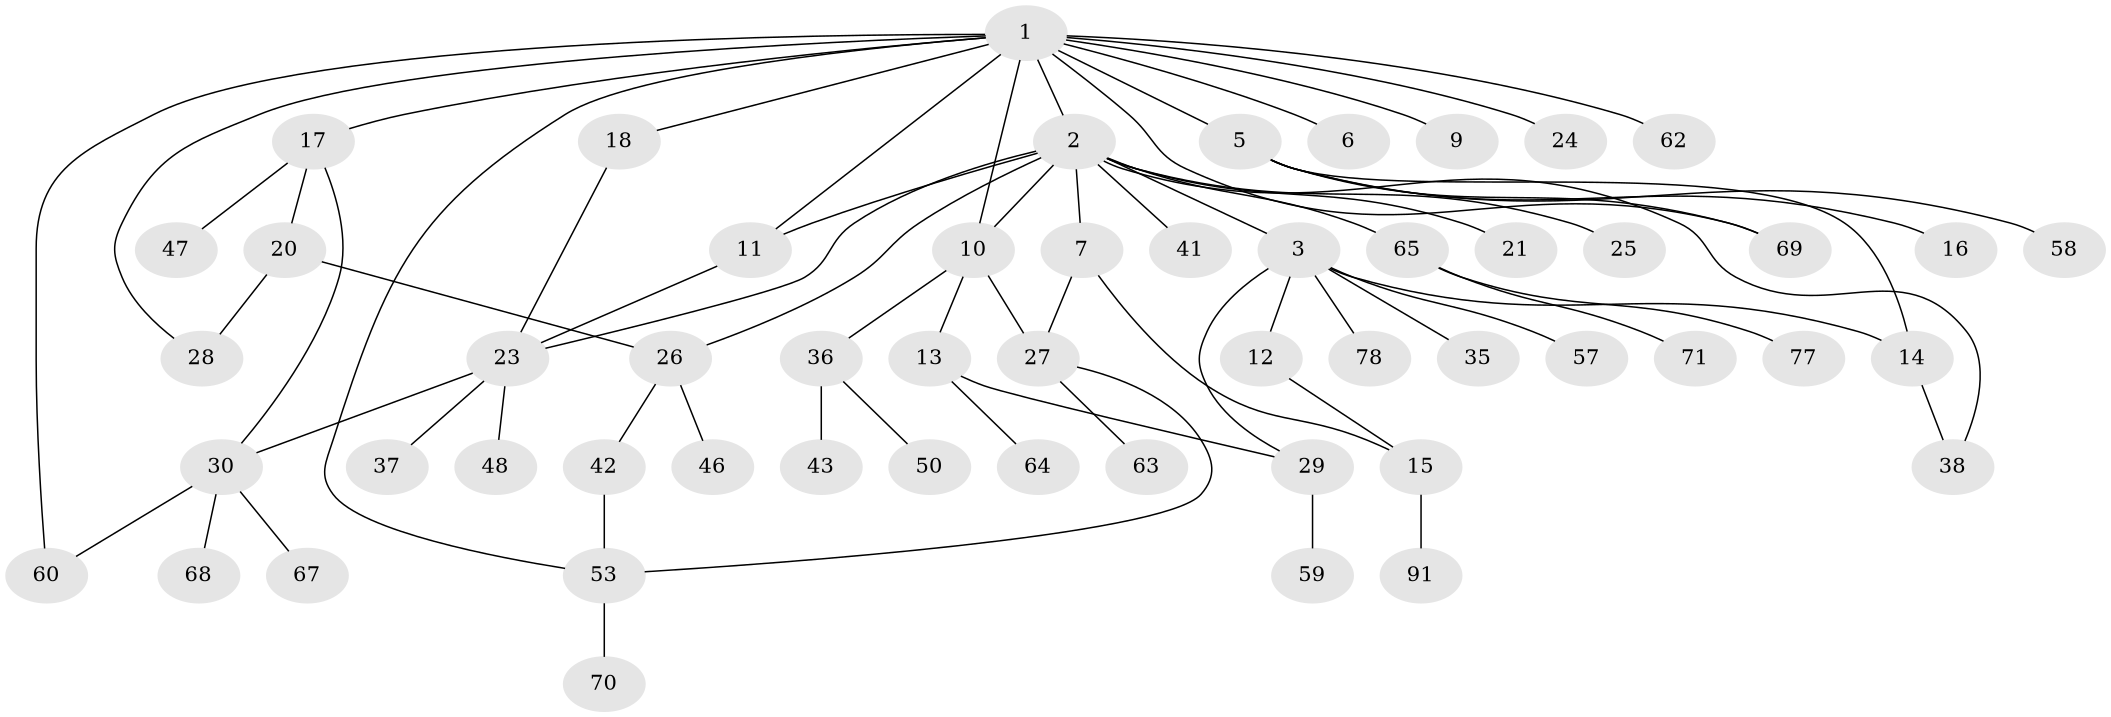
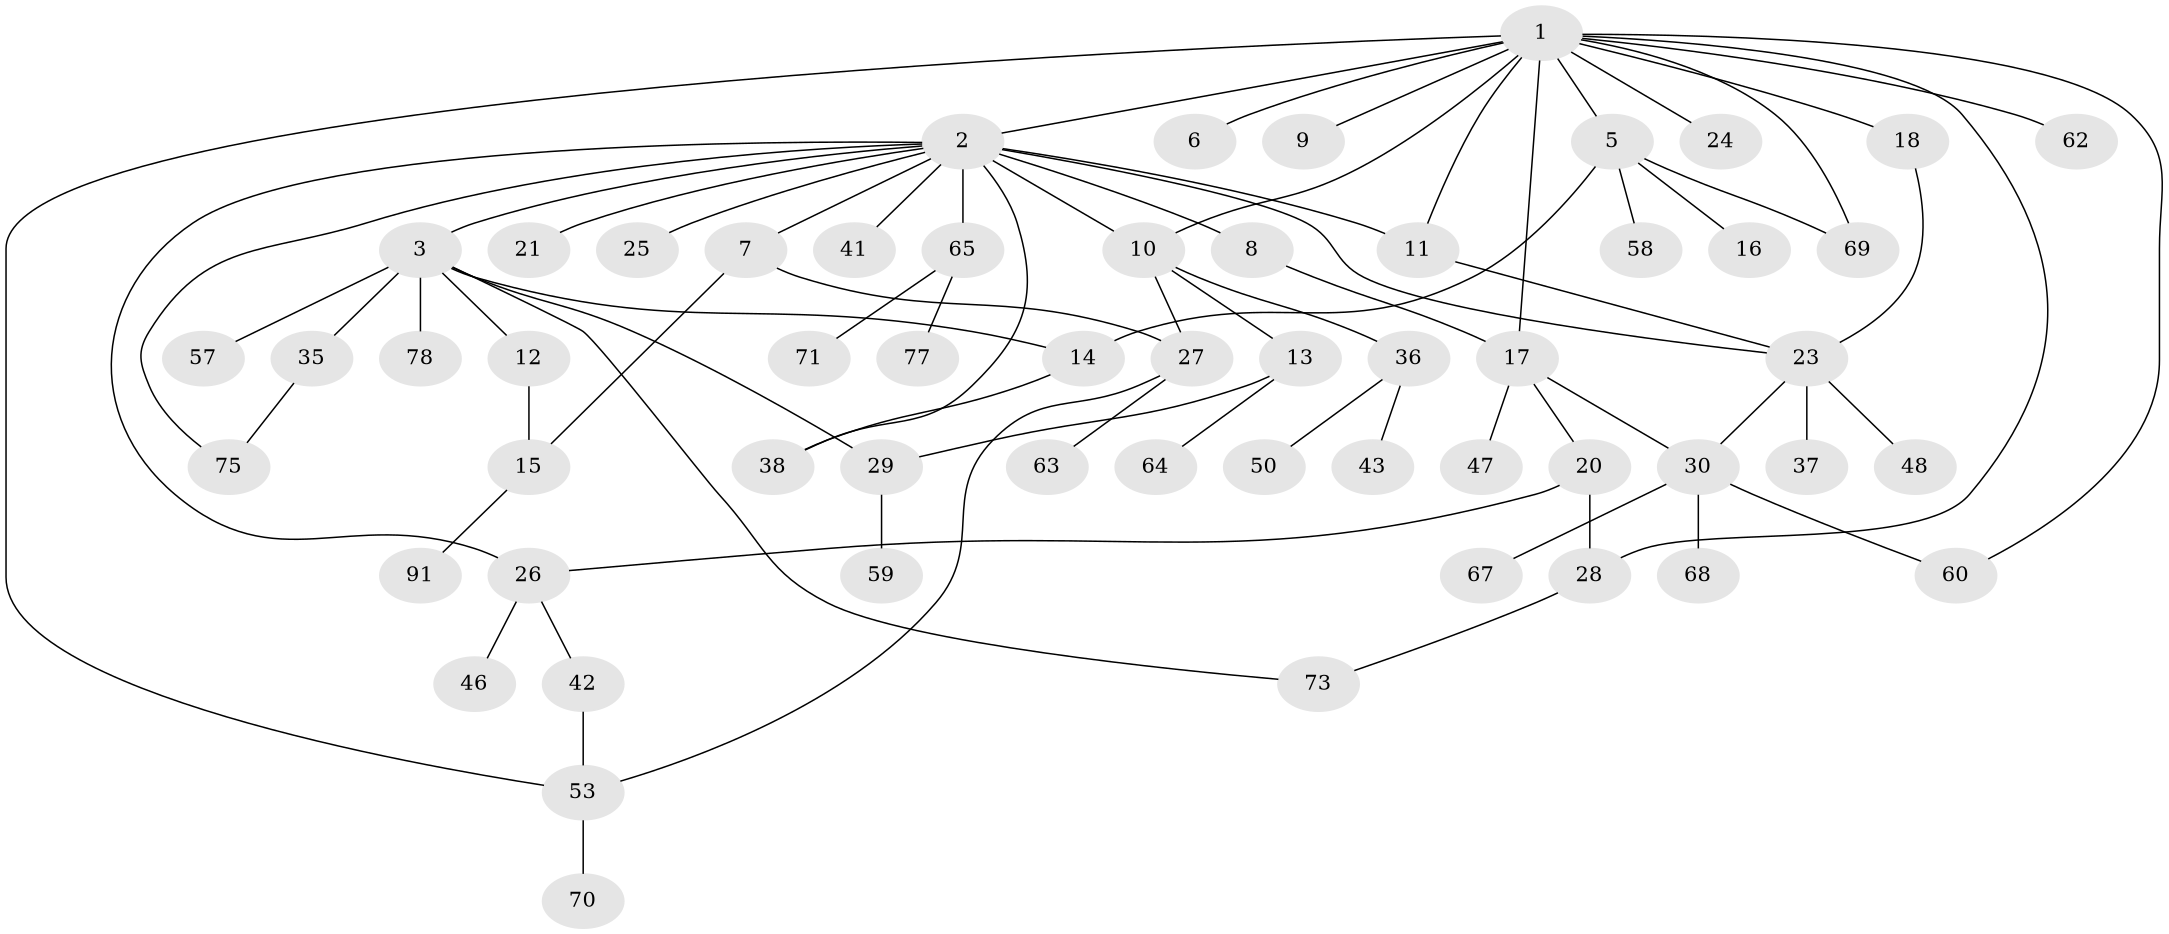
node "8": added
node "75": added
node "73": added
